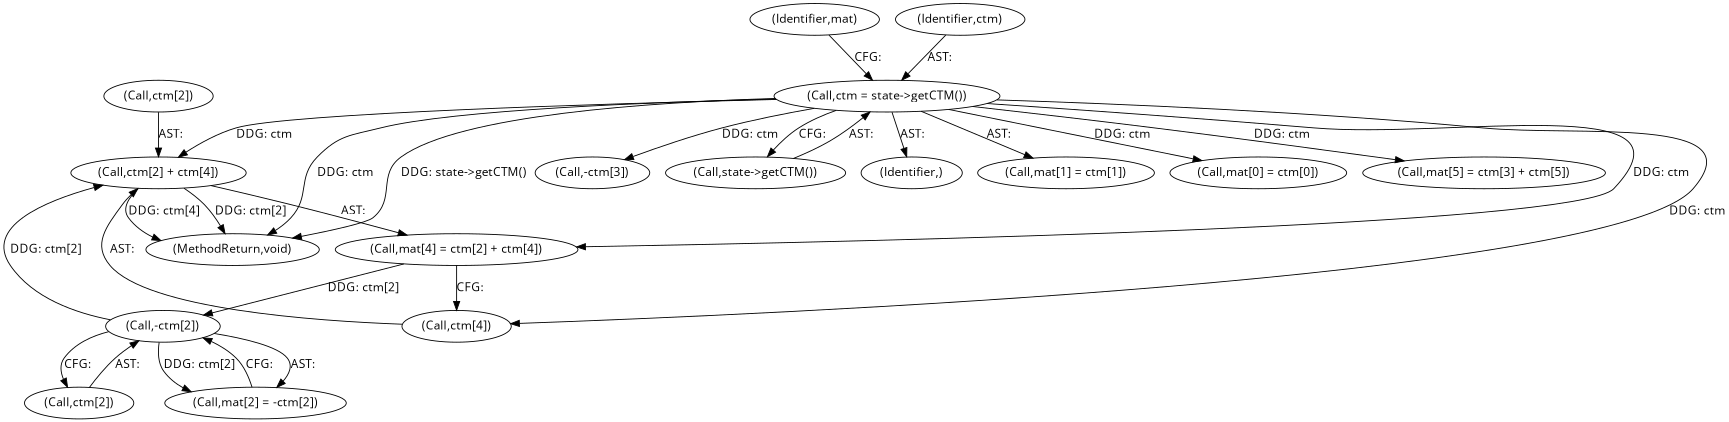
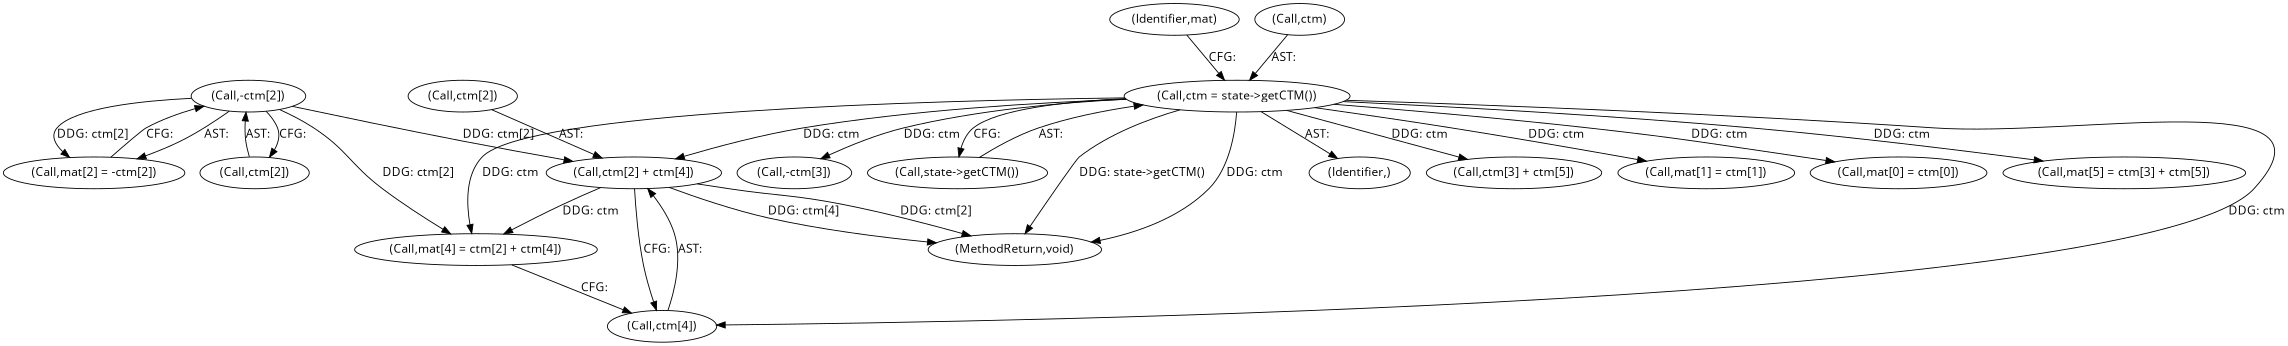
node "(Identifier,ctm)": label "(Identifier,ctm)" -> "(Call,ctm)"
edge "(Call,ctm = state->getCTM())" -> "(Call,mat[1] = ctm[1])": label "AST: " -> "DDG: ctm"
node "(Call,ctm[3] + ctm[5])": added
edge "(Call,ctm[2] + ctm[4])" -> "(Call,mat[4] = ctm[2] + ctm[4])": label "AST: " -> "DDG: ctm"
edge "(Call,ctm[2] + ctm[4])" -> "(Call,ctm[4])": added, label "CFG:"
edge "(Call,mat[4] = ctm[2] + ctm[4])" -> "(Call,-ctm[2])": reversed
